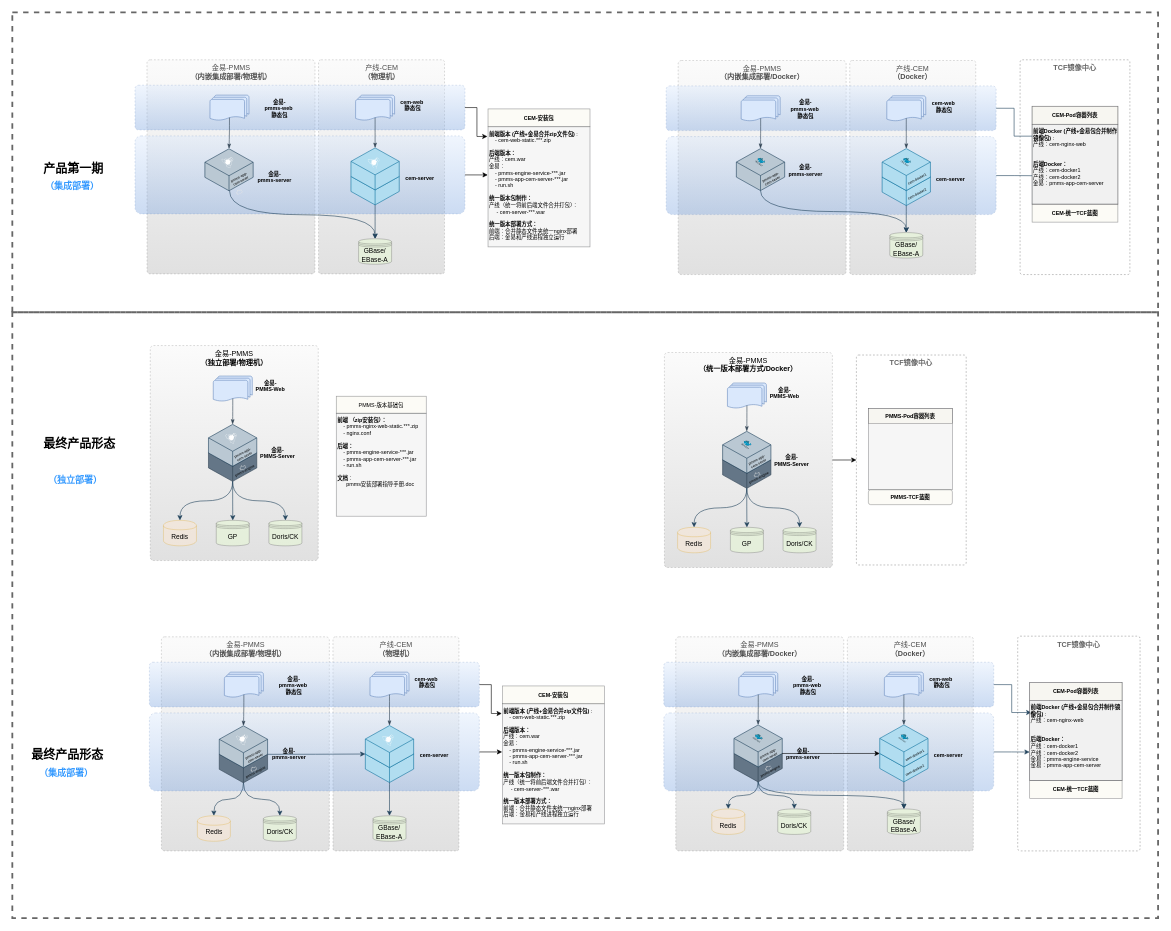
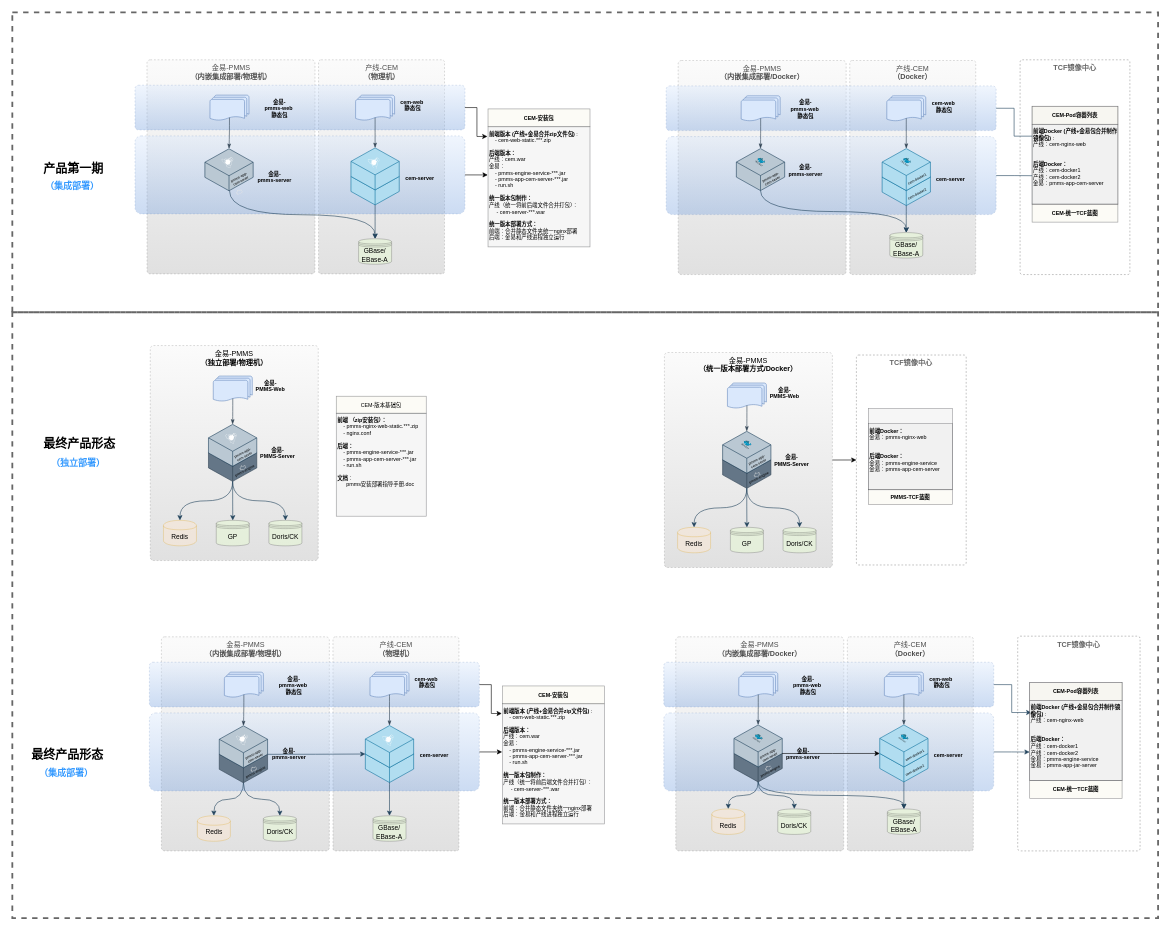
node "PMMS-版本基础包": label "PMMS-版本基础包" -> "CEM-版本基础包"
node "PMMS-Pod容器列表": removed
node "前端Docker： 金易：pmms-nginx-web 后端Docker： 金易：pmms-engine-service 金易：pmms-app-cem-server": added
node "（独立部署）": moved (75, 478) -> (78, 460)
node "PMMS-TCF蓝图": shape rounded rectangle -> rectangle
node "前端Docker (产线+金易包合并制作镜像包) : 产线：cem-nginx-web 后端Docker： 产线：cem-docker1 产线：cem-docker2 金易：pmms-engine-service 金易：pmms-app-cem-server": label "前端Docker (产线+金易包合并制作镜像包) : 产线：cem-nginx-web 后端Docker： 产线：cem-docker1 产线：cem-docker2 金易：pmms-engine-service 金易：pmms-app-cem-server" -> "前端Docker (产线+金易包合并制作镜像包) : 产线：cem-nginx-web 后端Docker： 产线：cem-docker1 产线：cem-docker2 金易：pmms-engine-service 金易：pmms-app-jar-server"
